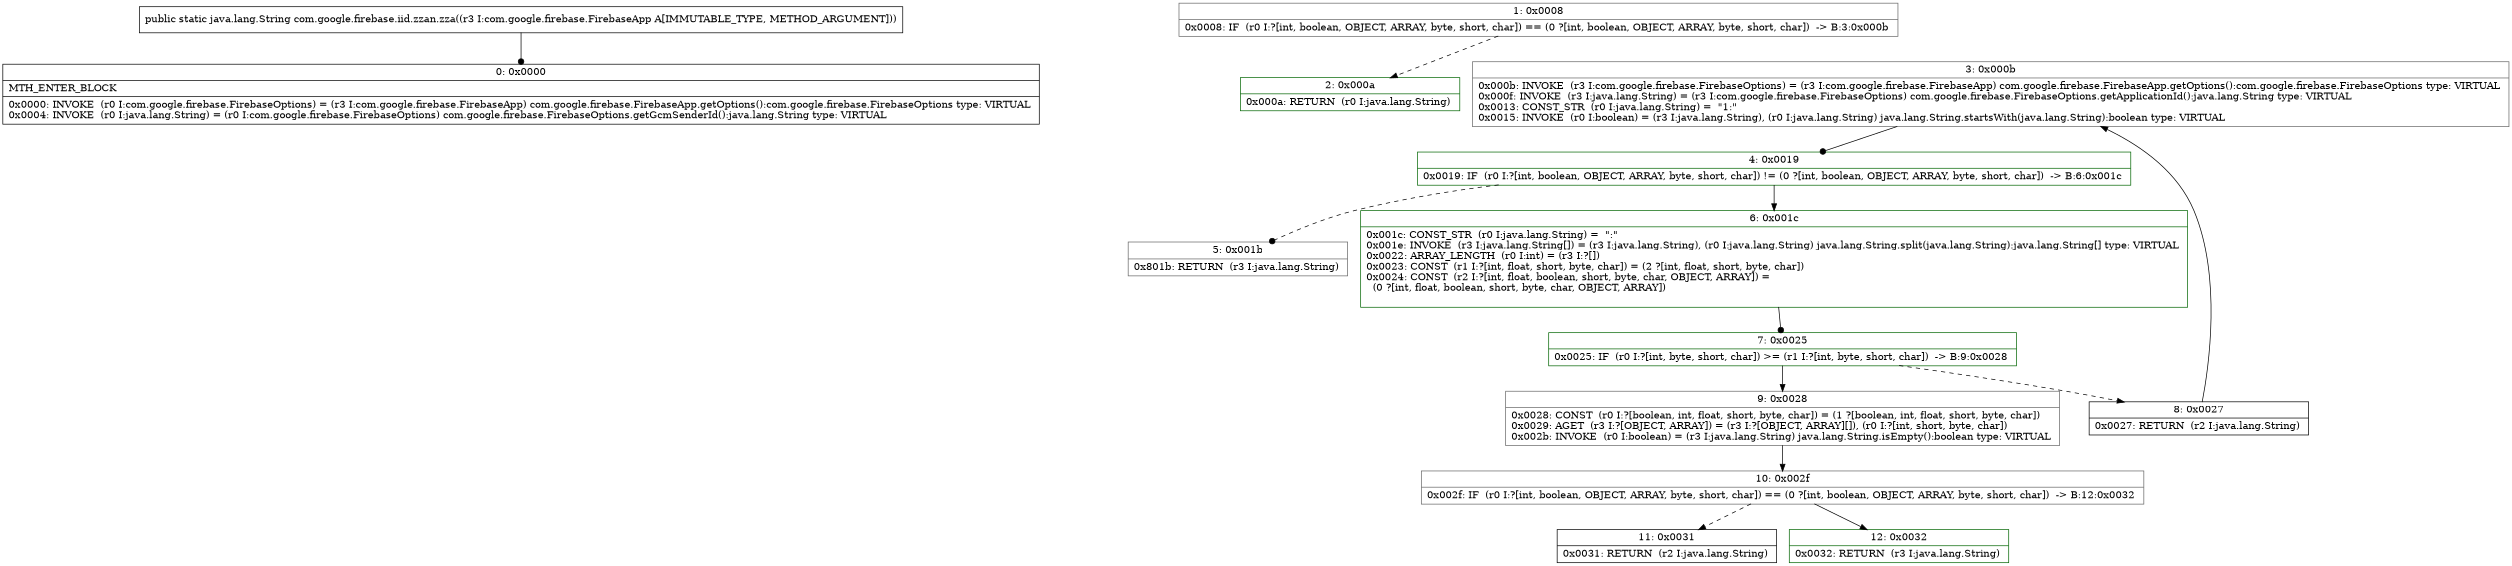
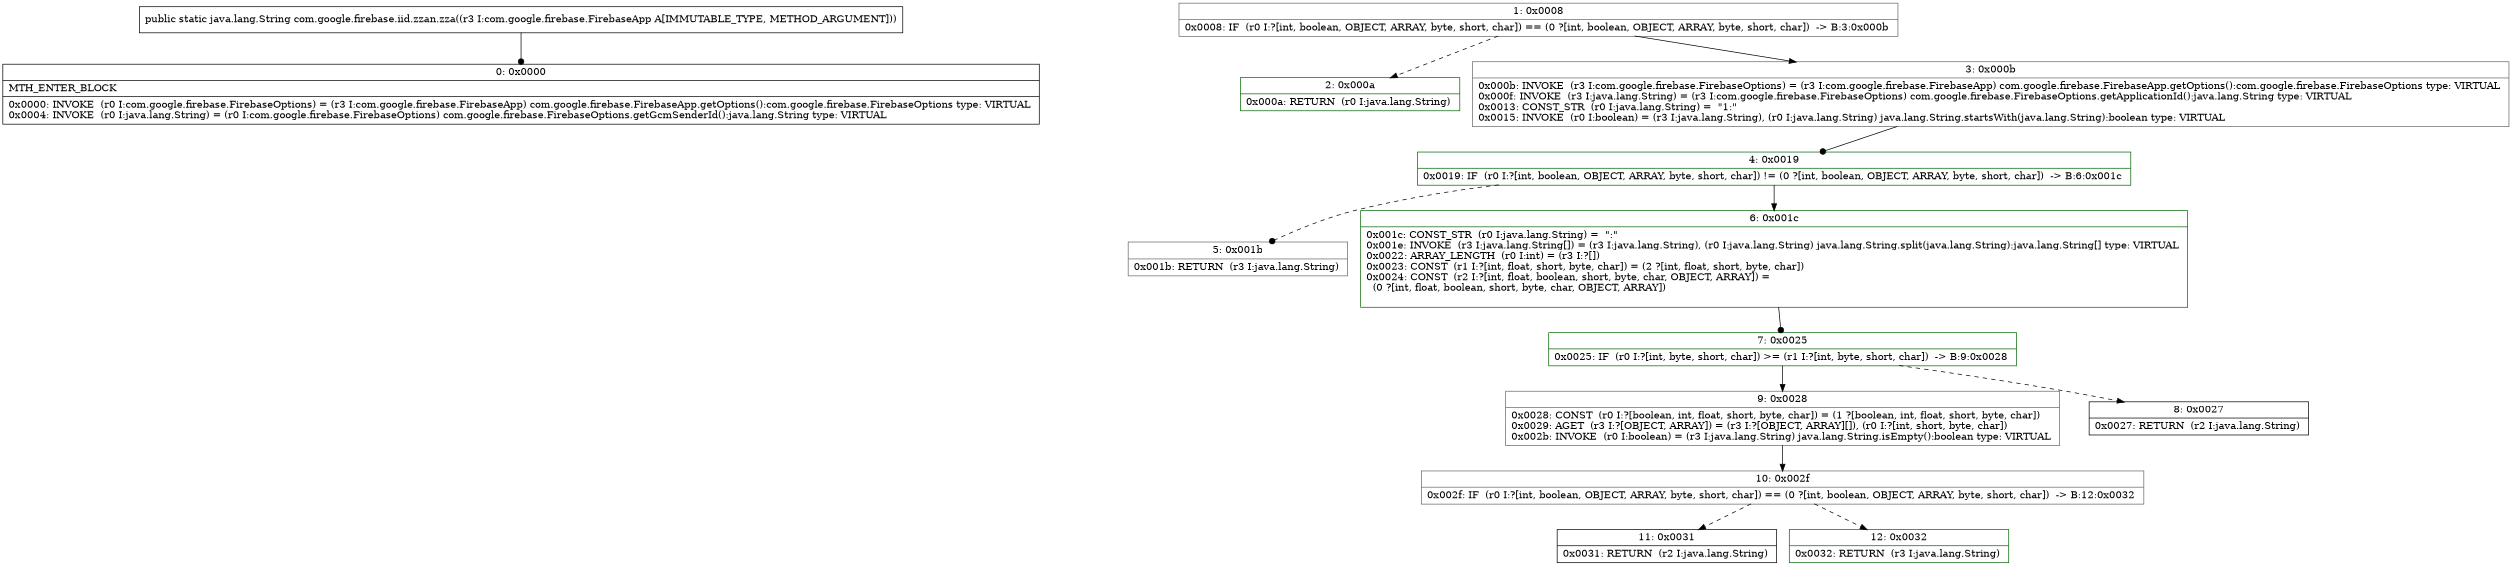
edge "8: 0x0027" -> "3: 0x000b": now "1: 0x0008" -> "3: 0x000b"
node "5: 0x001b": text "0x801b: RETURN  (r3 I:java.lang.String)" -> "0x001b: RETURN  (r3 I:java.lang.String)"
edge "10: 0x002f" -> "12: 0x0032": style solid -> dashed
